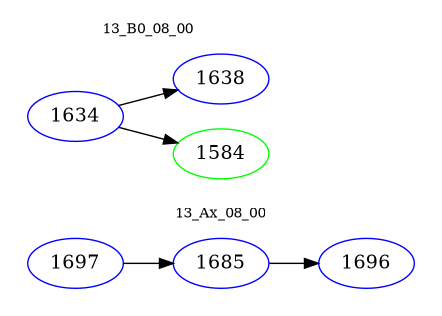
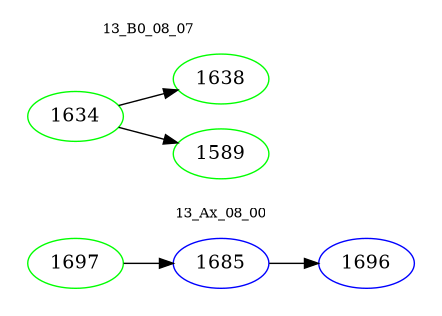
cluster "13_B0_08_00": label "13_B0_08_00" -> "13_B0_08_07"
node "1638": color blue -> green
node "1634": color blue -> green
node "1584": label "1584" -> "1589"
node "1697": color blue -> green
